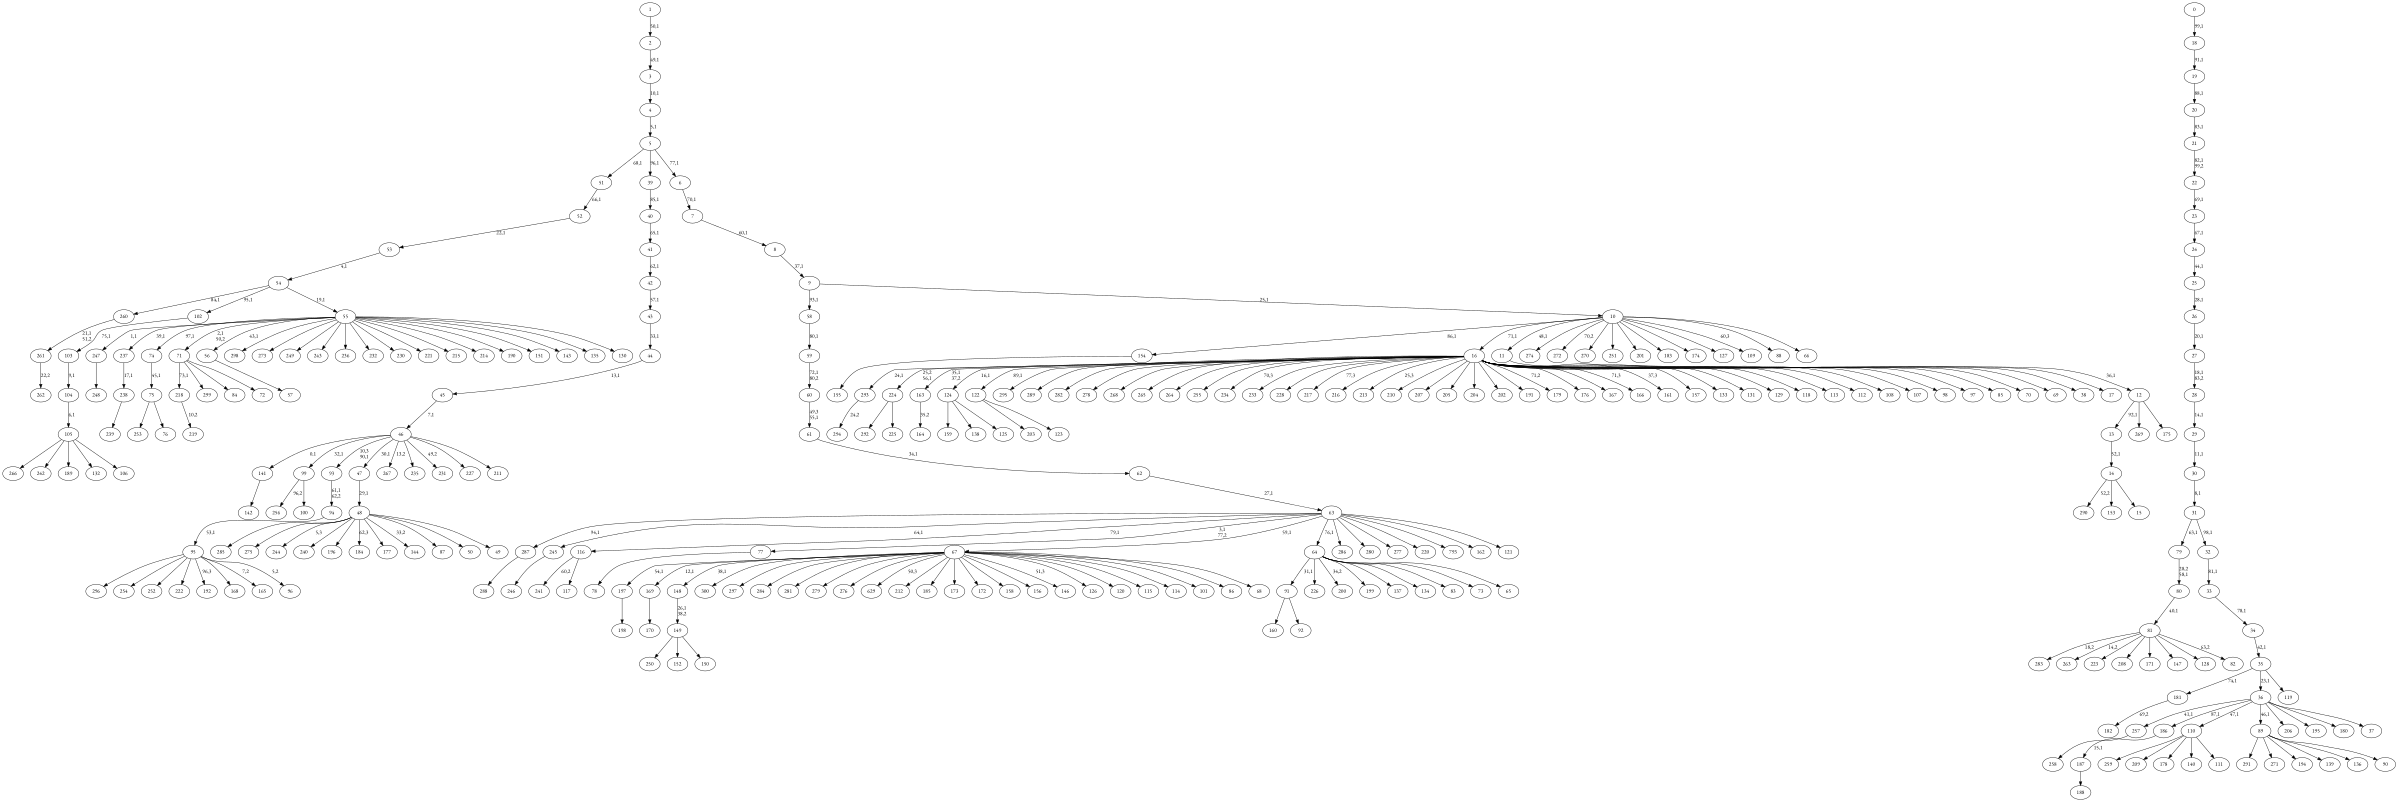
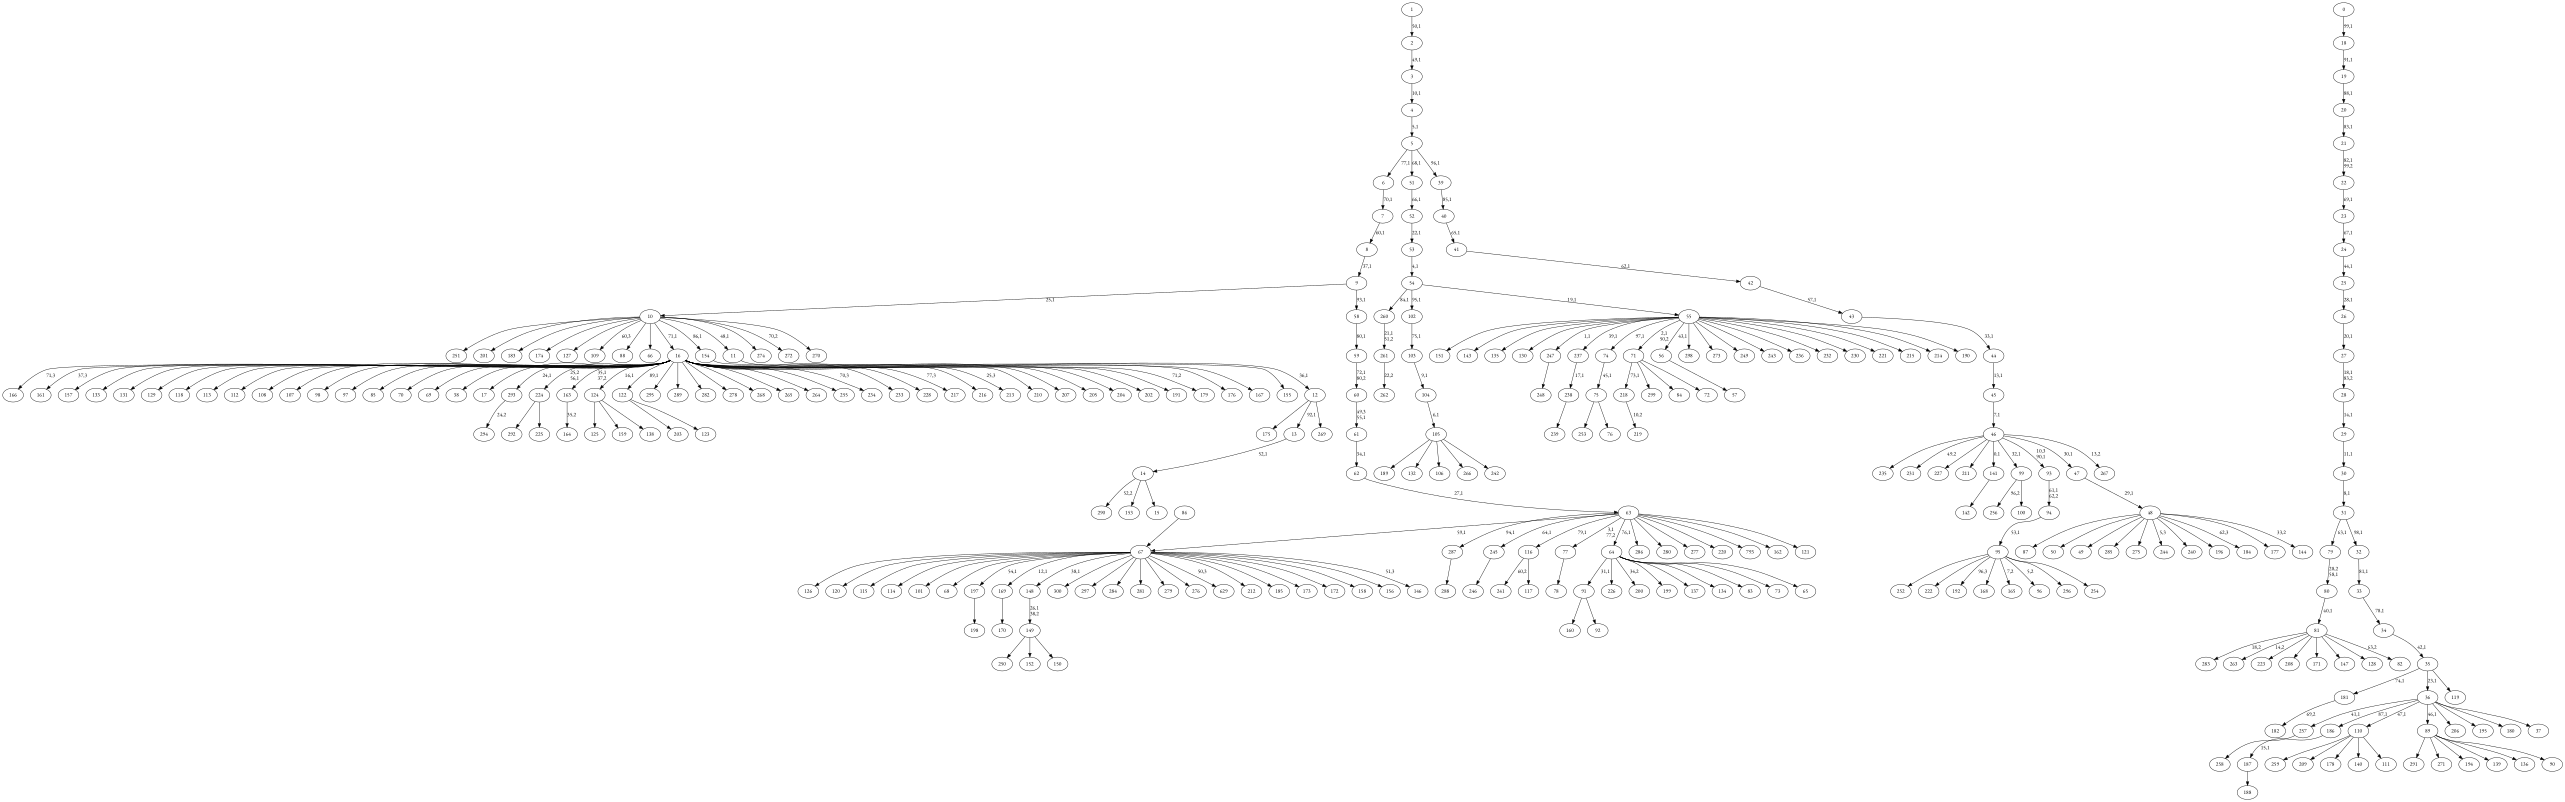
edge "67" -> "86": reversed
